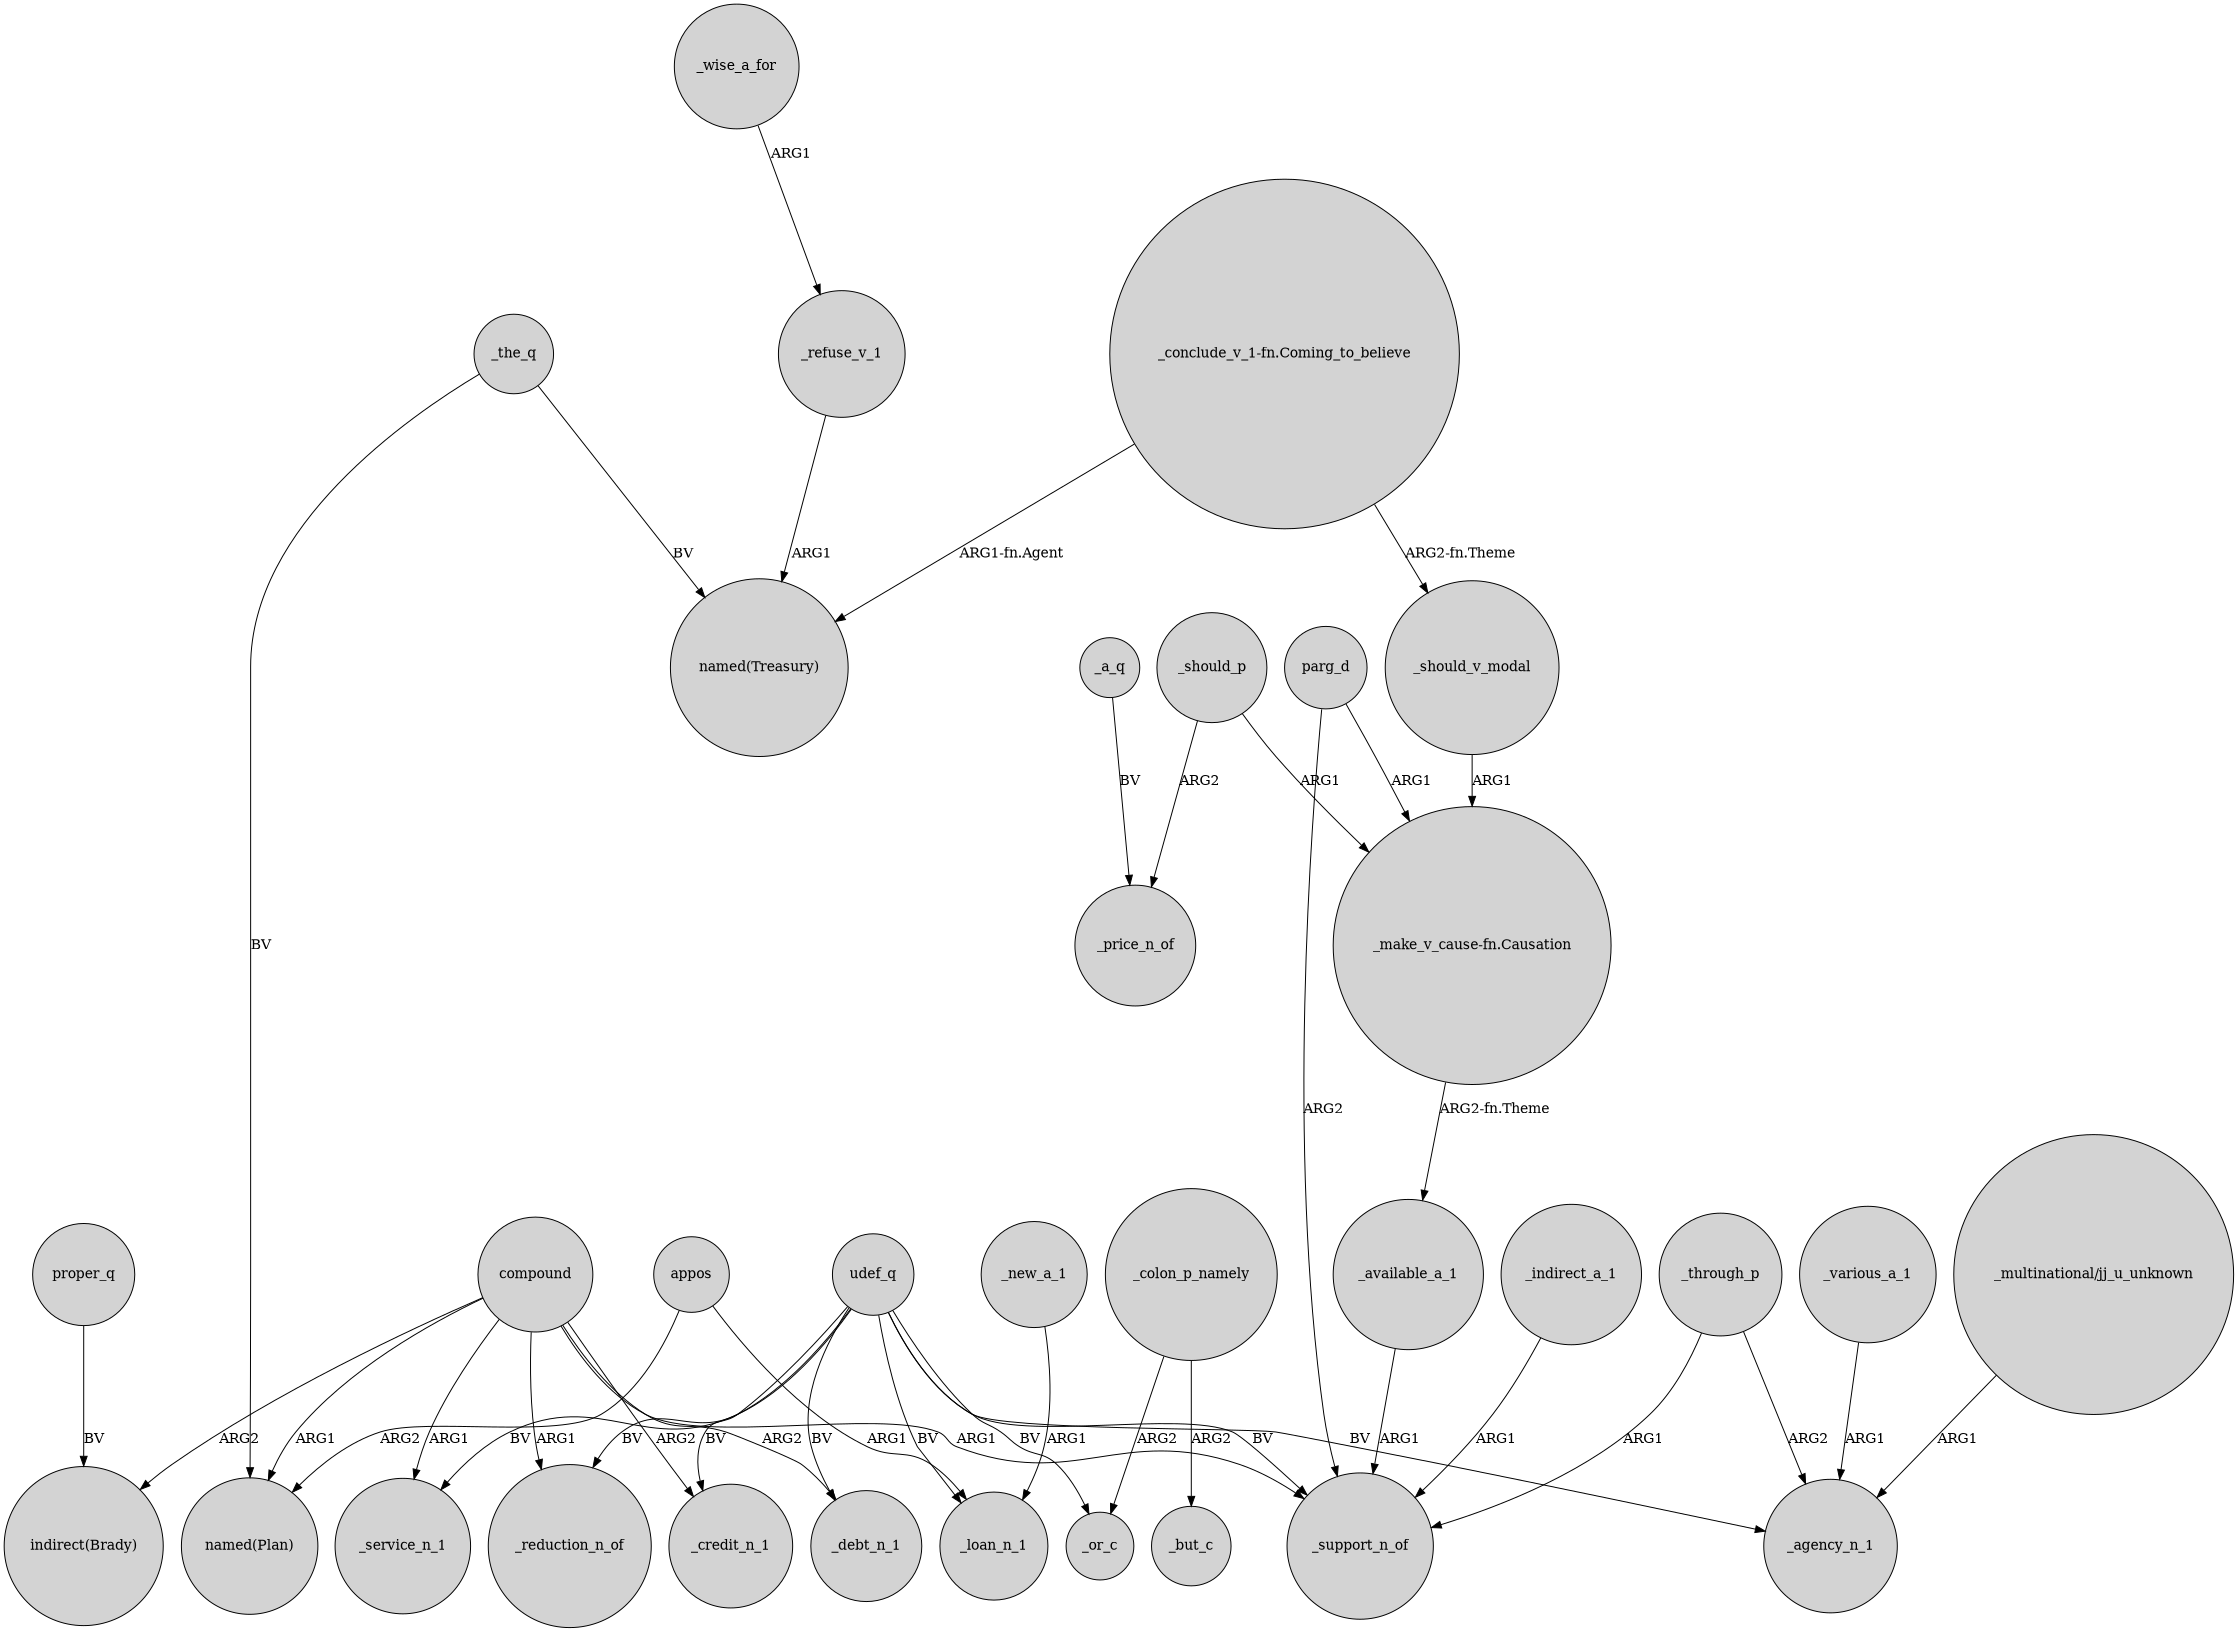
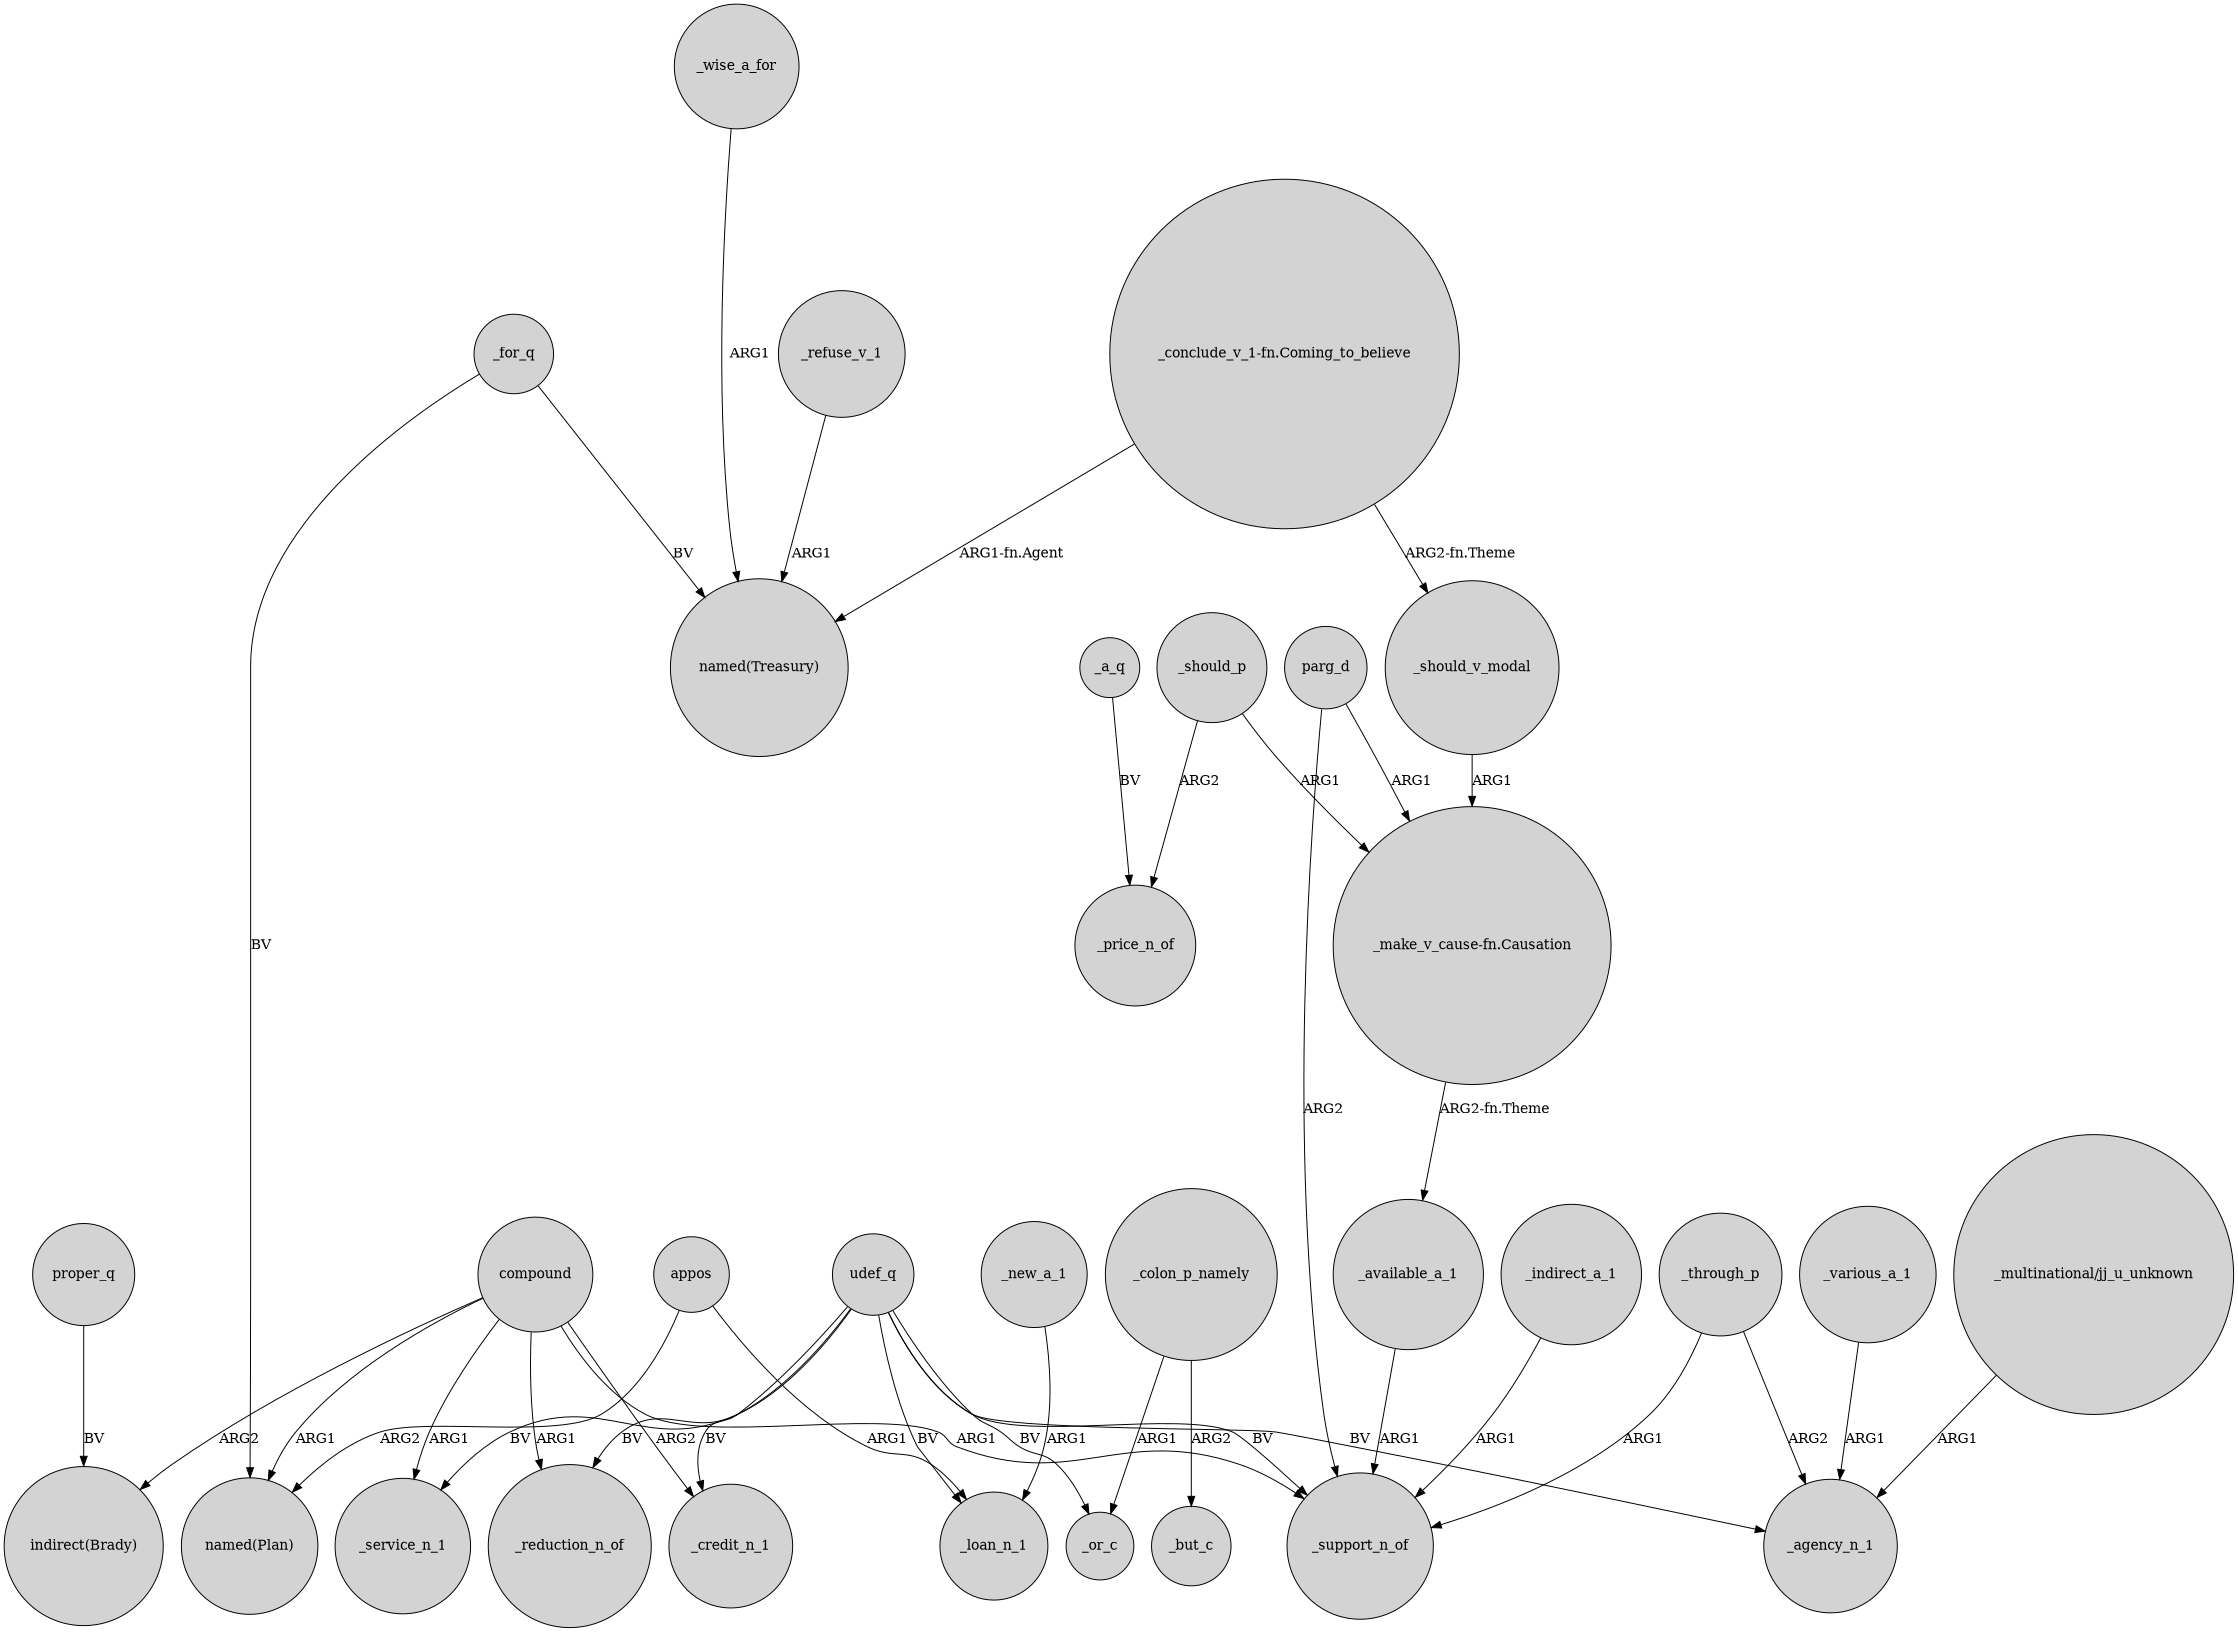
edge "_wise_a_for" -> "_refuse_v_1": now "_wise_a_for" -> "named(Treasury)"
node "_the_q": label "_the_q" -> "_for_q"
edge "_colon_p_namely" -> "_or_c": label "ARG2" -> "ARG1"
node "_debt_n_1": removed
